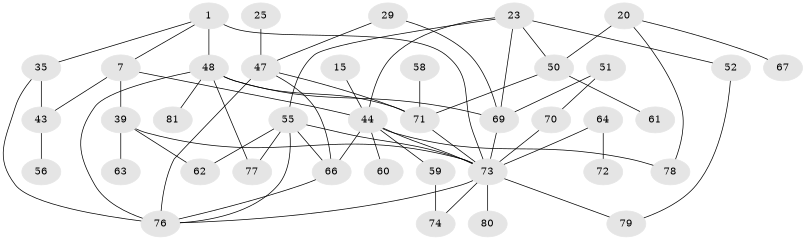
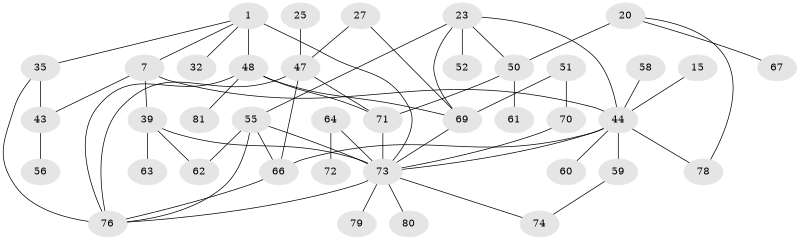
node "29": label "29" -> "27"
node "32": added
edge "58" -- "71": now "58" -- "44"
edge "52" -- "79": removed
node "77": removed
